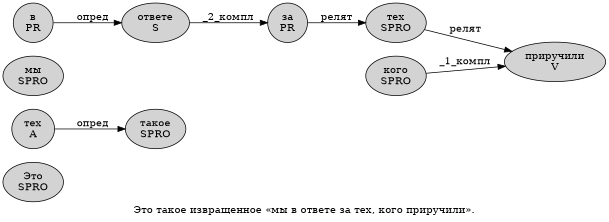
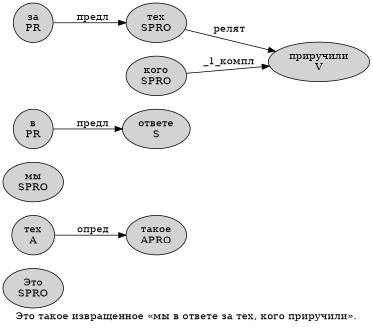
edge "в PR" -> "ответе S": label "опред" -> "предл"
edge "за PR" -> "тех SPRO": label "релят" -> "предл"
edge "ответе S" -> "за PR": removed, label "_2_компл"
node "такое SPRO": label "такое SPRO" -> "такое APRO"
